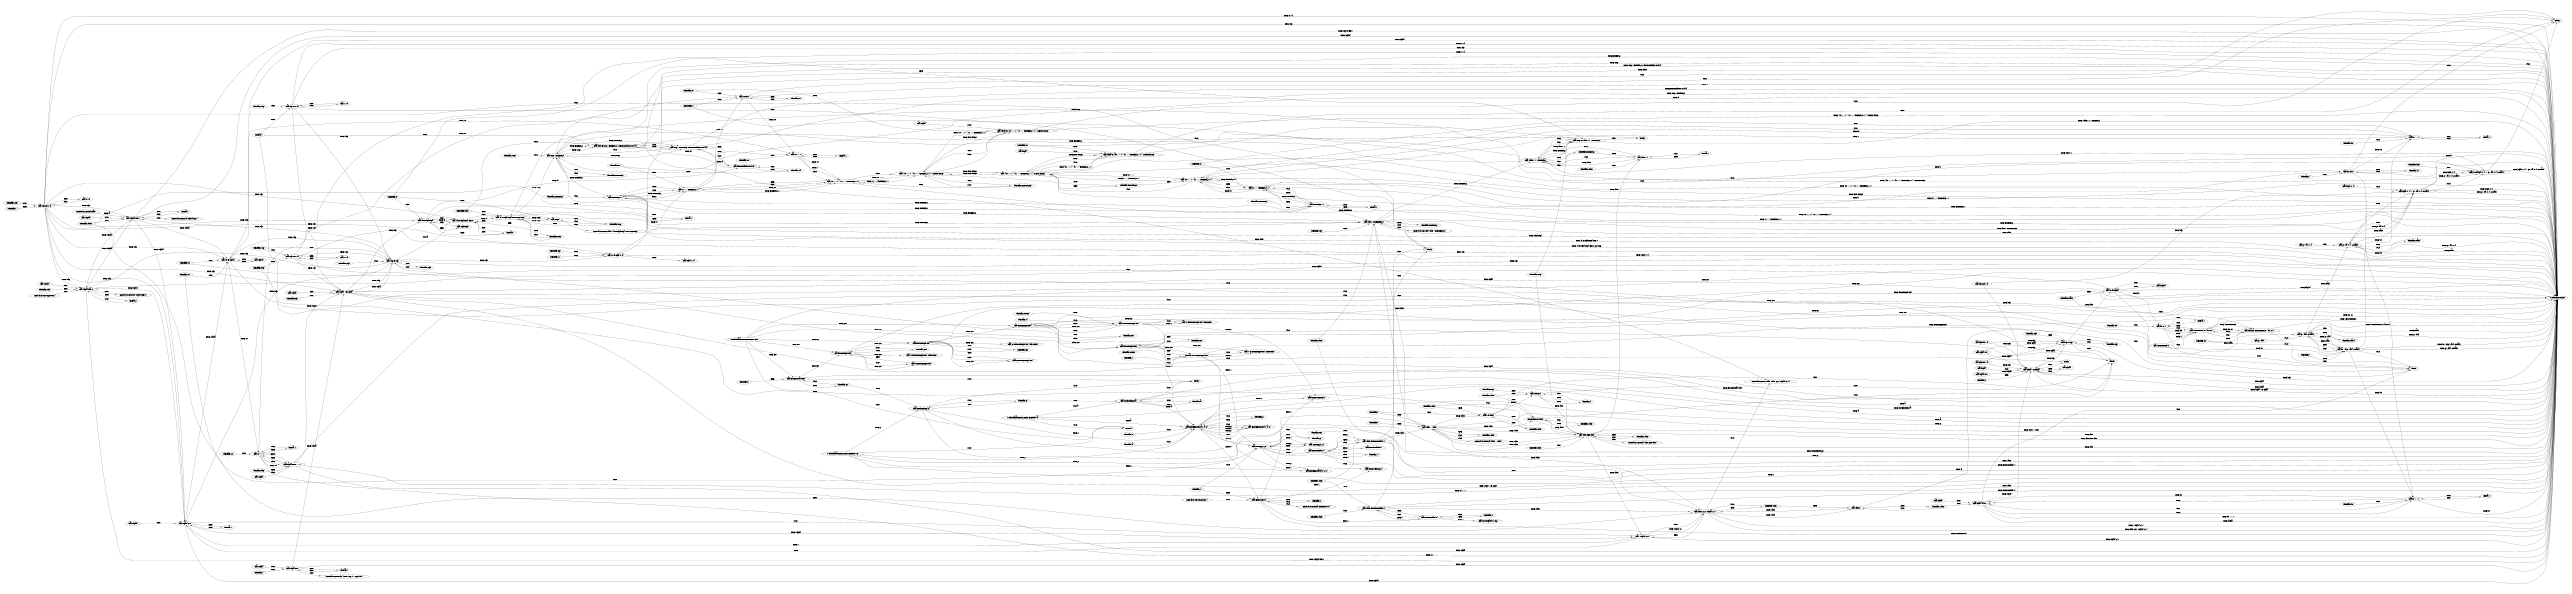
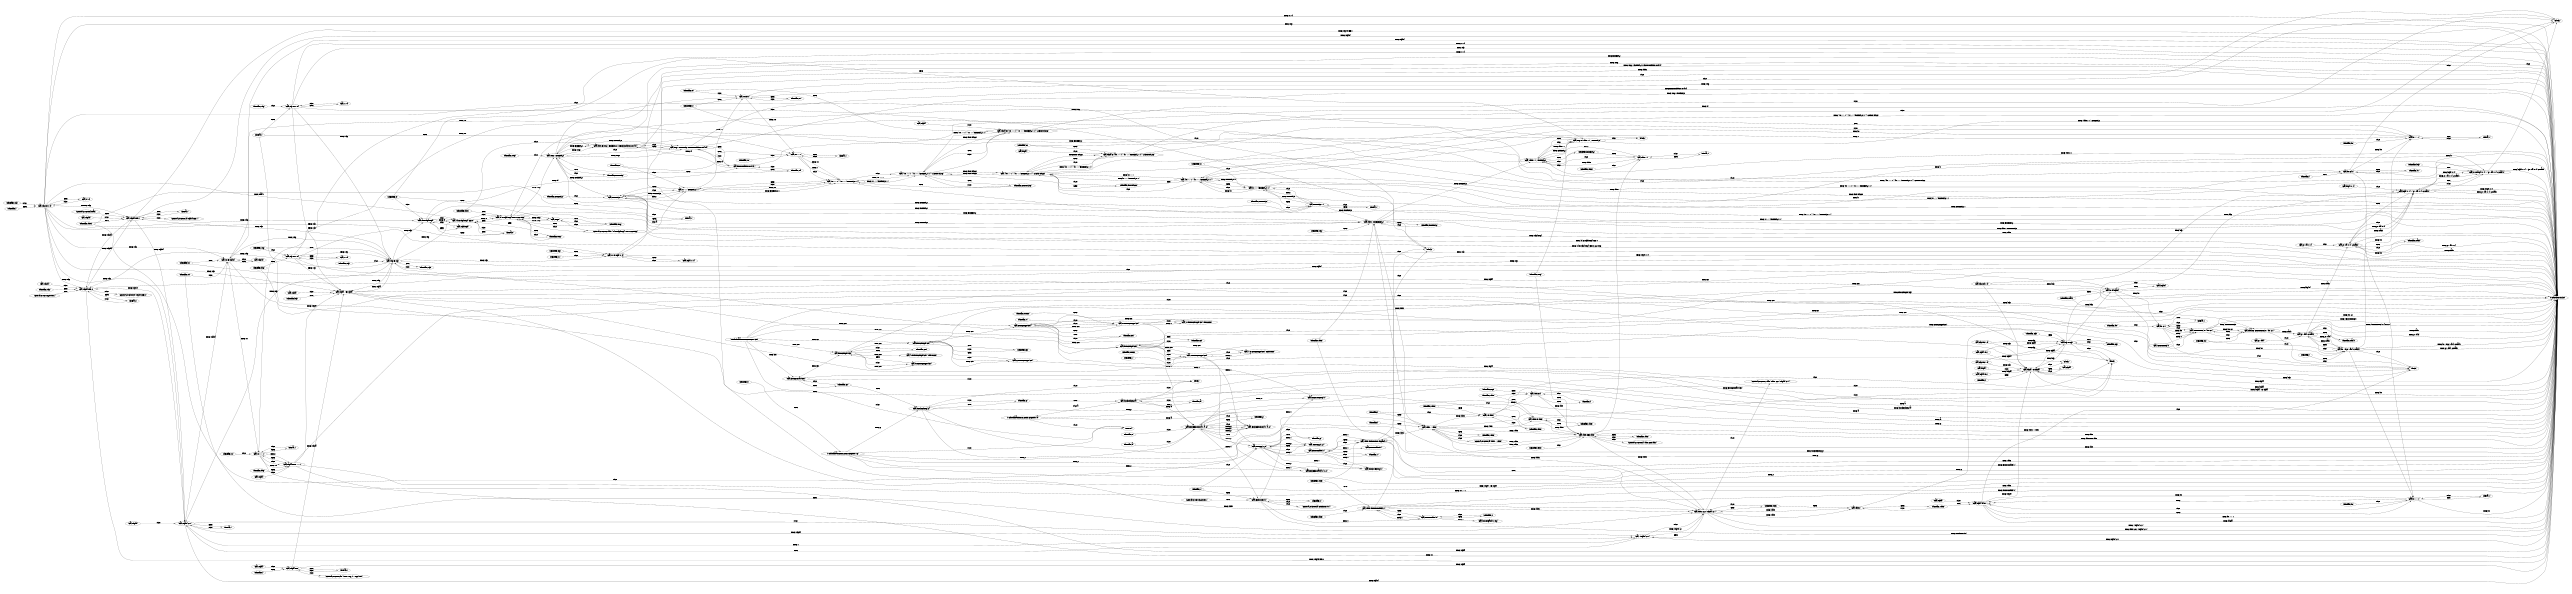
edge "(Call,u0 = u1)" -> "(MethodReturn,int)": label "DDG: u1" -> "DDG: udp"
edge "(Call,u1 << (BN_BITS2 - 1))" -> "(MethodReturn,int)": now "(Call,BN_num_bits_word(ul))" -> "(MethodReturn,int)"
edge "(Call,BN_num_bits_word(ul))" -> "(Call,ubits = utop * BN_BITS2 + BN_num_bits_word(ul))": label "DDG: b1" -> "DDG: ul"
edge "(Call,b1 = bdp[i + 1] ^ (p->d[i + 1] & mask))" -> "(Call,bdp[i + 1] ^ (p->d[i + 1] & mask))": added, label "CFG:"
edge "(Call,udp = u->d)" -> "(Call,(ul = udp[utop]) == 0)": label "DDG: udp" -> "DDG: mask"
edge "(Call,udp = u->d)" -> "(Call,udp[0] == 1)": label "DDG: udp" -> "ULONG: udp"
edge "(ControlStructure,break;)" -> "(Call,udp[0] == 1)": label "DDG: a" -> "CFG: "
edge "(Call,u1 = udp[i + 1])" -> "(Call,u1 << (BN_BITS2 - 1))": label "DDG: u1" -> "AST: a"
edge "(Call,(ul = udp[utop]) == 0 && utop)" -> "(ControlStructure,while ((ul = udp[utop]) == 0 && utop))": added, label "AST:"
edge "(Call,ubits = utop * BN_BITS2 + BN_num_bits_word(ul))" -> "(ControlStructure,while (ubits && !(udp[0] & 1)))": now "(Call,ubits = utop * BN_BITS2 + BN_num_bits_word(ul))" -> "(Call,ubits && !(udp[0] & 1))"
node "(ControlStructure,if (ubits <= BN_BITS2))": removed
edge "(Call,udp[0] == 1)" -> "(Call,u0 = udp[0])": removed, label "DDG: udp[0]"
edge "(Call,udp = vdp)" -> "(Call,(ul = udp[utop]) == 0)": label "AST: a" -> "DDG: udp"
edge "(Call,bdp = cdp)" -> "(Call,bdp[i + 1] ^ (p->d[i + 1] & mask))": added, label "DDG: bdp"
edge "(Call,udp[i] ^= vdp[i])" -> "(Call,ul = udp[utop])": now "(Call,udp = vdp)" -> "(Call,ul = udp[utop])"
edge "(Call,udp[i + 1])" -> "(Call,u1 = udp[i + 1])": added, label "AST:"
edge "(Call,bdp = b->d)" -> "(Call,b0 = bdp[0])": added, label "DDG: bdp"
edge "(Call,u = BN_CTX_get(ctx))" -> "(MethodReturn,int)": label "DDG: BN_CTX_get(ctx)" -> "DDG: BN_CTX_get(cdp)"
edge "(Call,u = BN_CTX_get(ctx))" -> "(Call,bn_correct_top(u))": now "(Call,c = BN_CTX_get(ctx))" -> "(Call,bn_correct_top(u))"
node "(Call,(c = BN_CTX_get(ctx)) == NULL)": removed
edge "(Call,(BN_ULONG)0)" -> "(Call,p->d[0] & mask)": now "(Call,mask = (BN_ULONG)0 - (b0 & 1))" -> "(Call,p->d[0] & mask)"
node "(Literal,v = BN_CTX_get(ctx))": label "(Literal,v = BN_CTX_get(ctx))" -> "(Call,v = BN_CTX_get(ctx))"
edge "(Identifier,b)" -> "(Call,BN_CTX_start(ctx))": now "(Identifier,b)" -> "(MethodParameterIn,const BIGNUM *p)"
node "(Block,ubits = vbits)": label "(Block,ubits = vbits)" -> "(Call,ubits = vbits)"
edge "(MethodParameterIn,const BIGNUM *a)" -> "(Call,BN_GF2m_mod(u, a, p))": now "(MethodParameterIn,const BIGNUM *a)" -> "(Call,!BN_GF2m_mod(u, a, p))"
node "(Identifier,top)": removed
edge "(Call,bn_check_top(p))" -> "(Call,BN_GF2m_mod(u, a, p))": now "(Call,bn_check_top(p))" -> "(Call,!BN_GF2m_mod(u, a, p))"
node "(Call,vbits = BN_num_bits(v))": label "(Call,vbits = BN_num_bits(v))" -> "(Call,vbits = BN_num_wexpand(v))"
edge "(Call,BN_copy(v, p))" -> "(MethodReturn,int)": label "DDG: ul" -> "DDG: p"
edge "(Call,ubits == vbits)" -> "(Call,!(udp[0] & 1))": now "(Call,ubits == vbits)" -> "(Call,ubits && !(udp[0] & 1))"
edge "(Call,BN_is_zero(u))" -> "(Call,bn_correct_top(v))": now "(Call,BN_copy(v, p))" -> "(Call,bn_correct_top(v))"
